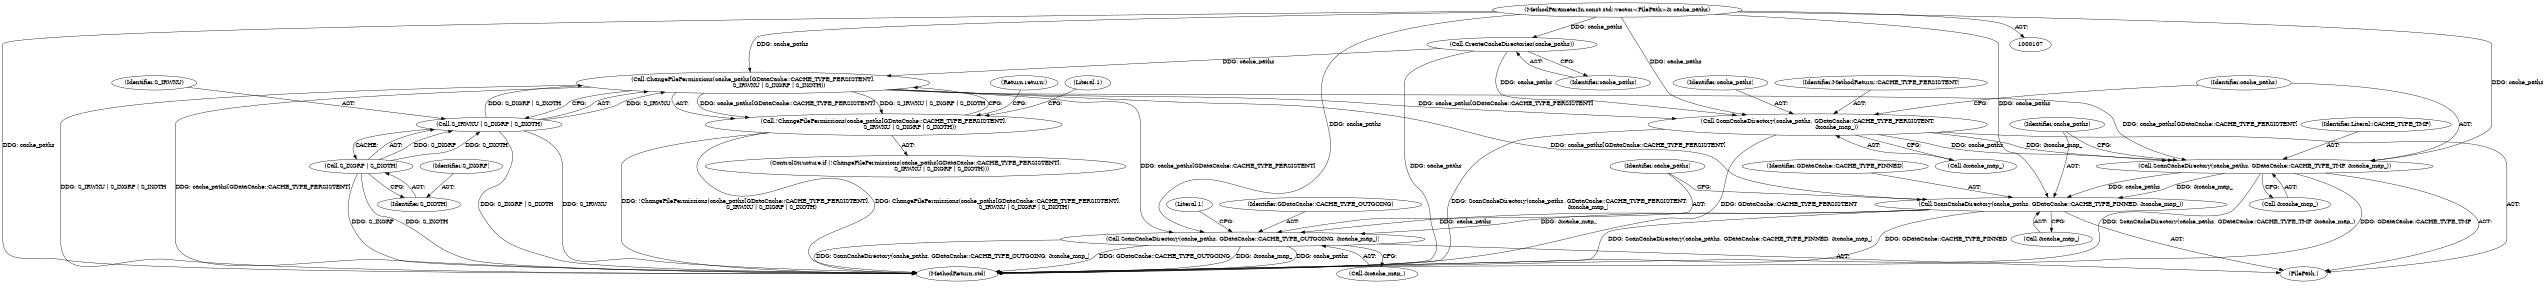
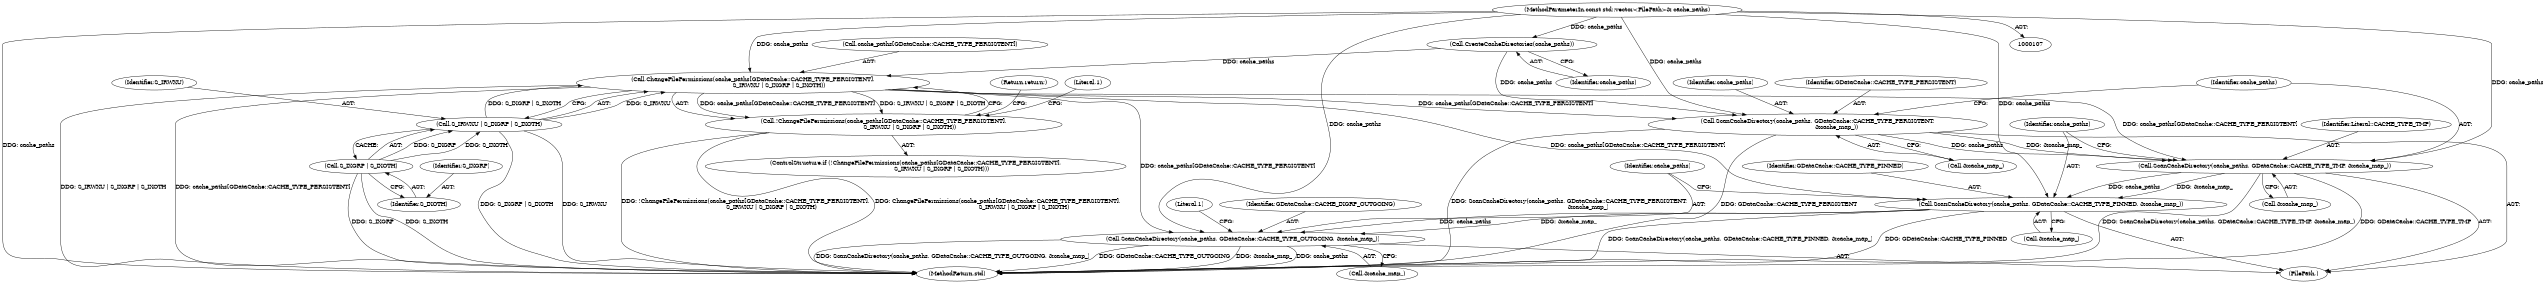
node "(Call,cache_paths[GDataCache::CACHE_TYPE_PERSISTENT])": added
node "(Identifier,MethodReturn::CACHE_TYPE_PERSISTENT)": label "(Identifier,MethodReturn::CACHE_TYPE_PERSISTENT)" -> "(Identifier,GDataCache::CACHE_TYPE_PERSISTENT)"
node "(Identifier,GDataCache::CACHE_TYPE_OUTGOING)": label "(Identifier,GDataCache::CACHE_TYPE_OUTGOING)" -> "(Identifier,GDataCache::CACHE_IXGRP_OUTGOING)"
edge "(Call,CreateCacheDirectories(cache_paths))" -> "(MethodReturn,std)": removed, label "DDG: cache_paths"
